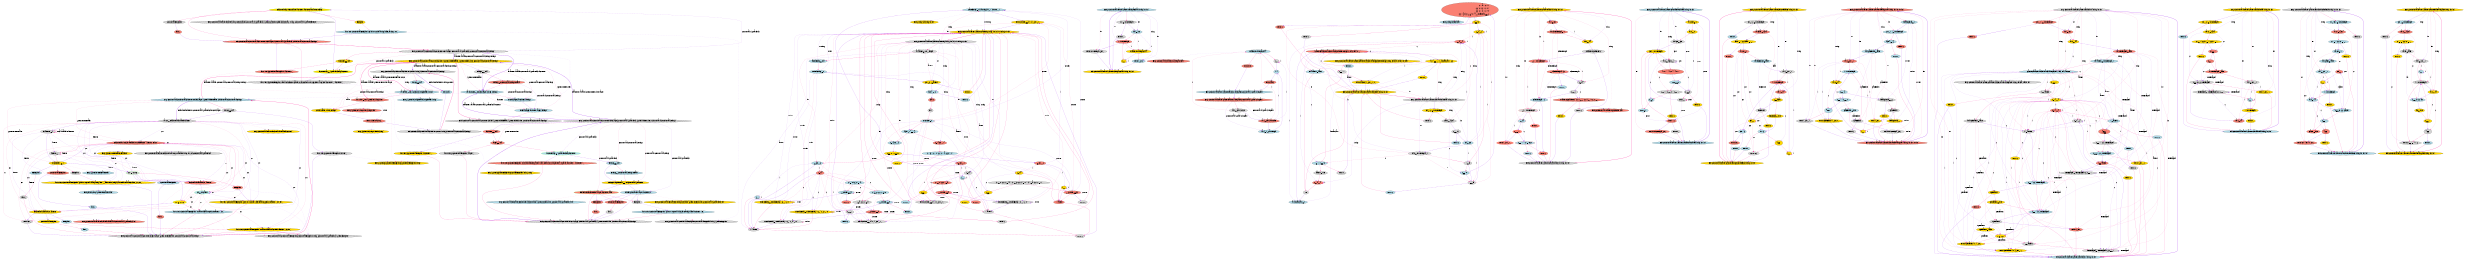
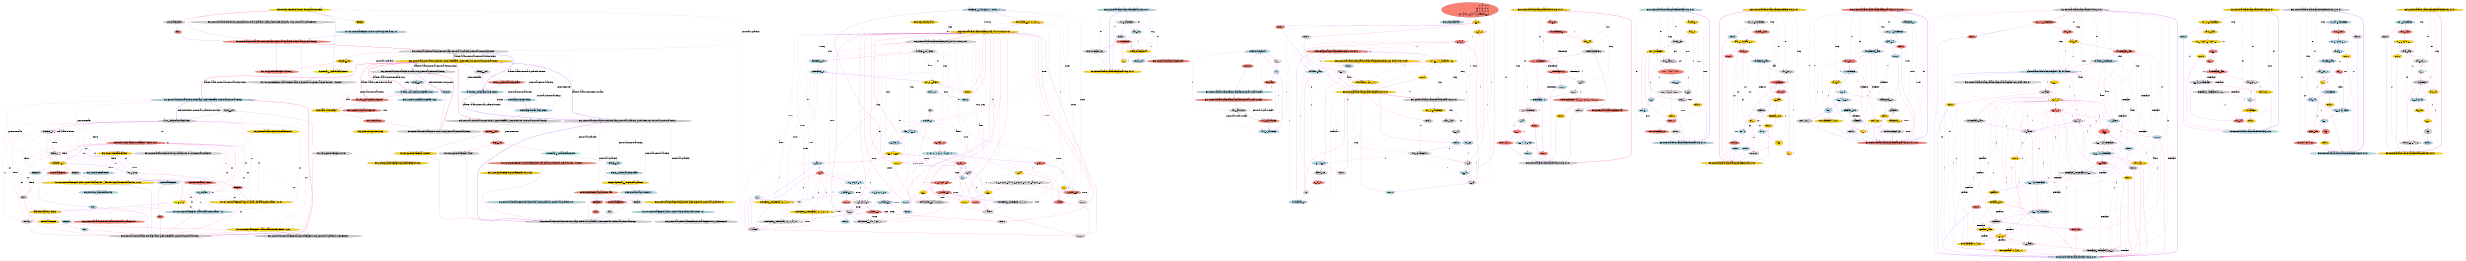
node "char c": removed
edge "openParens = true" -> "return openParens ? 0 : i - pos;": label "openParens" -> "nextEscaped"
